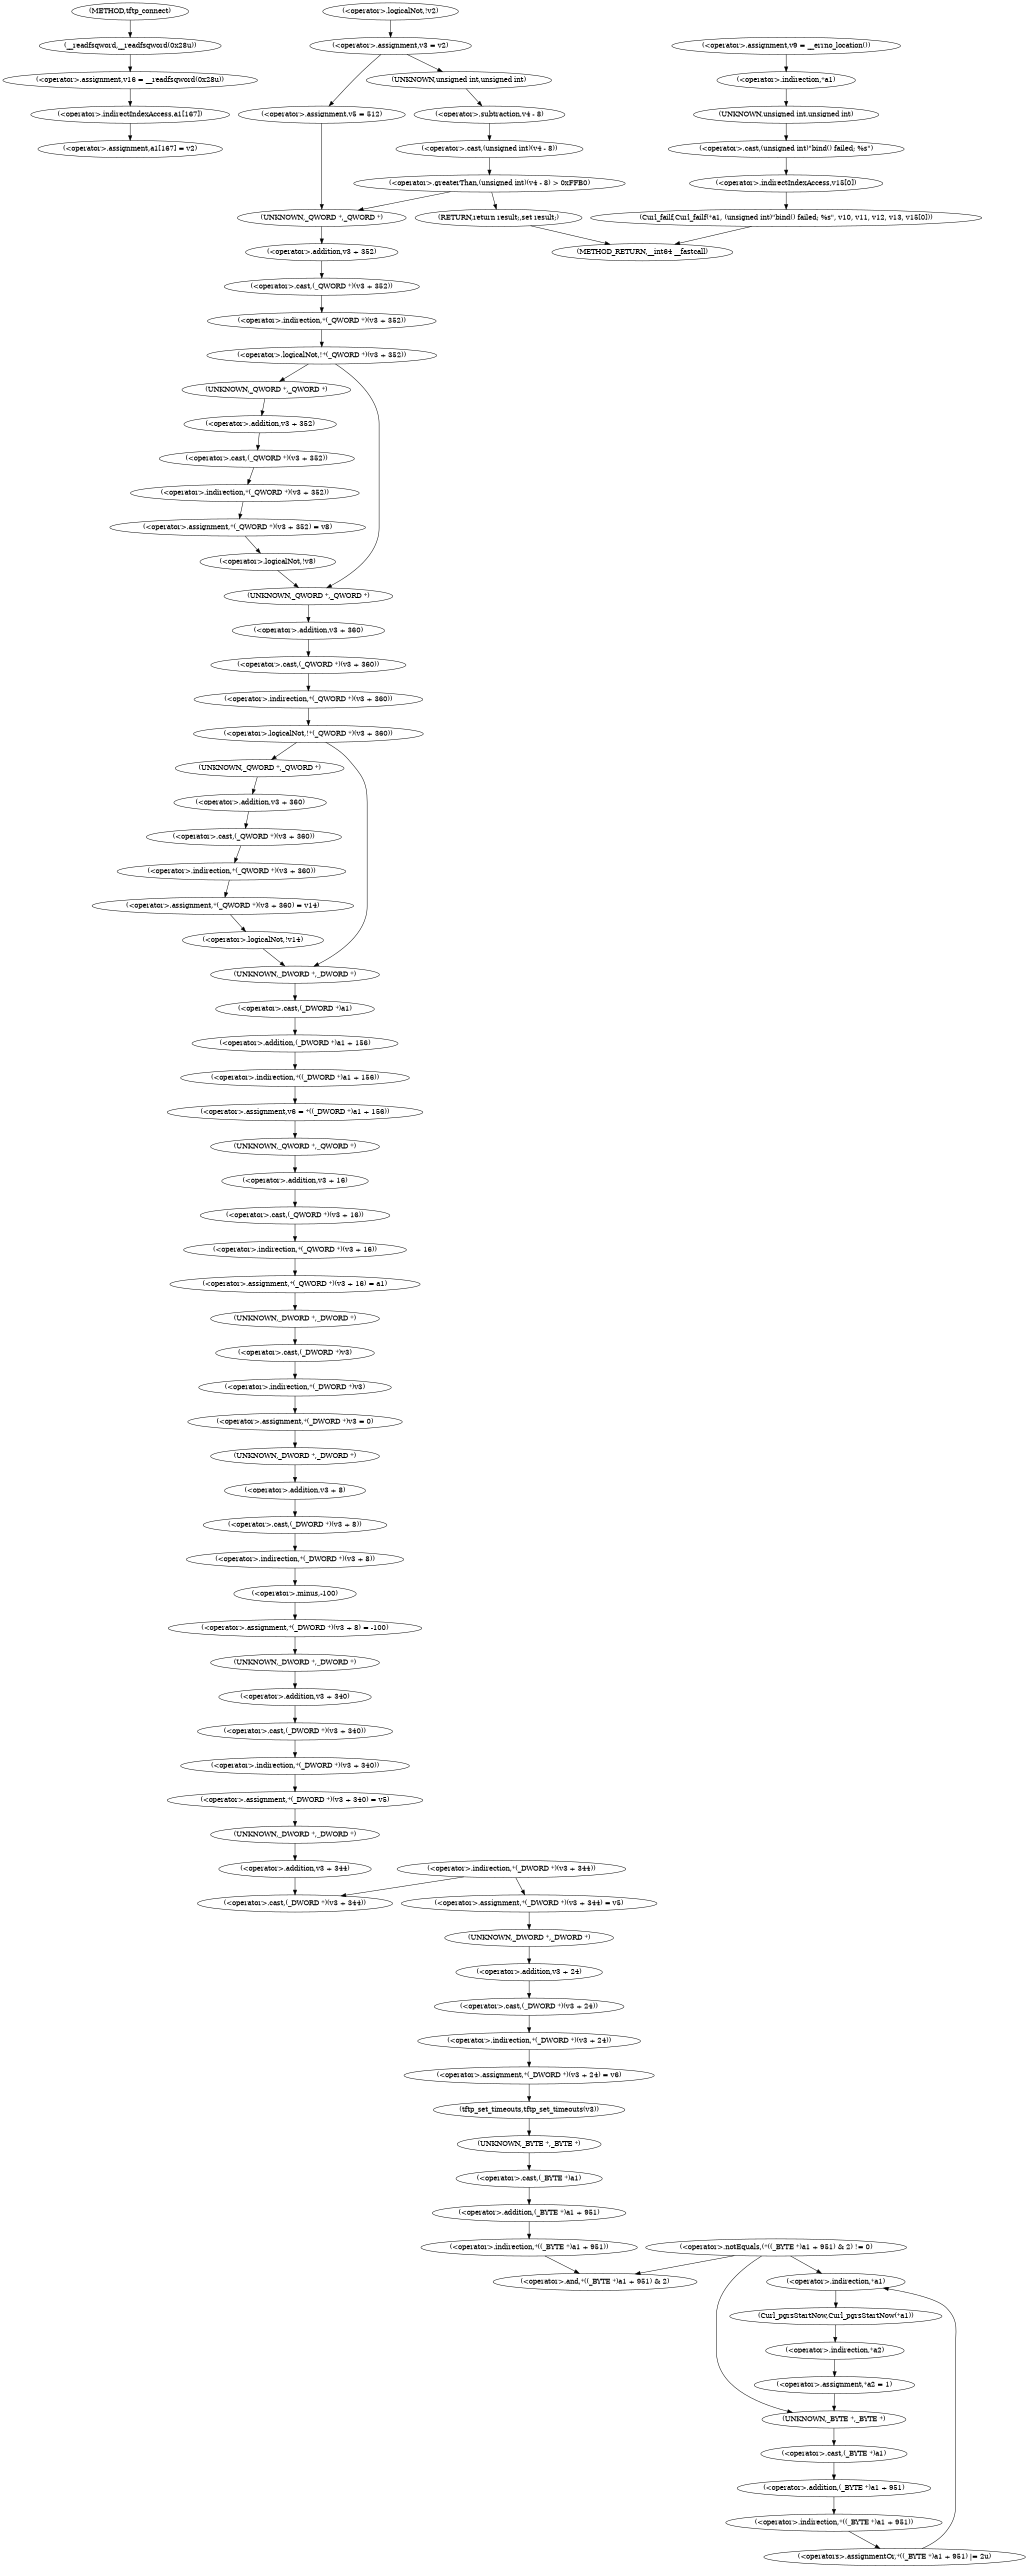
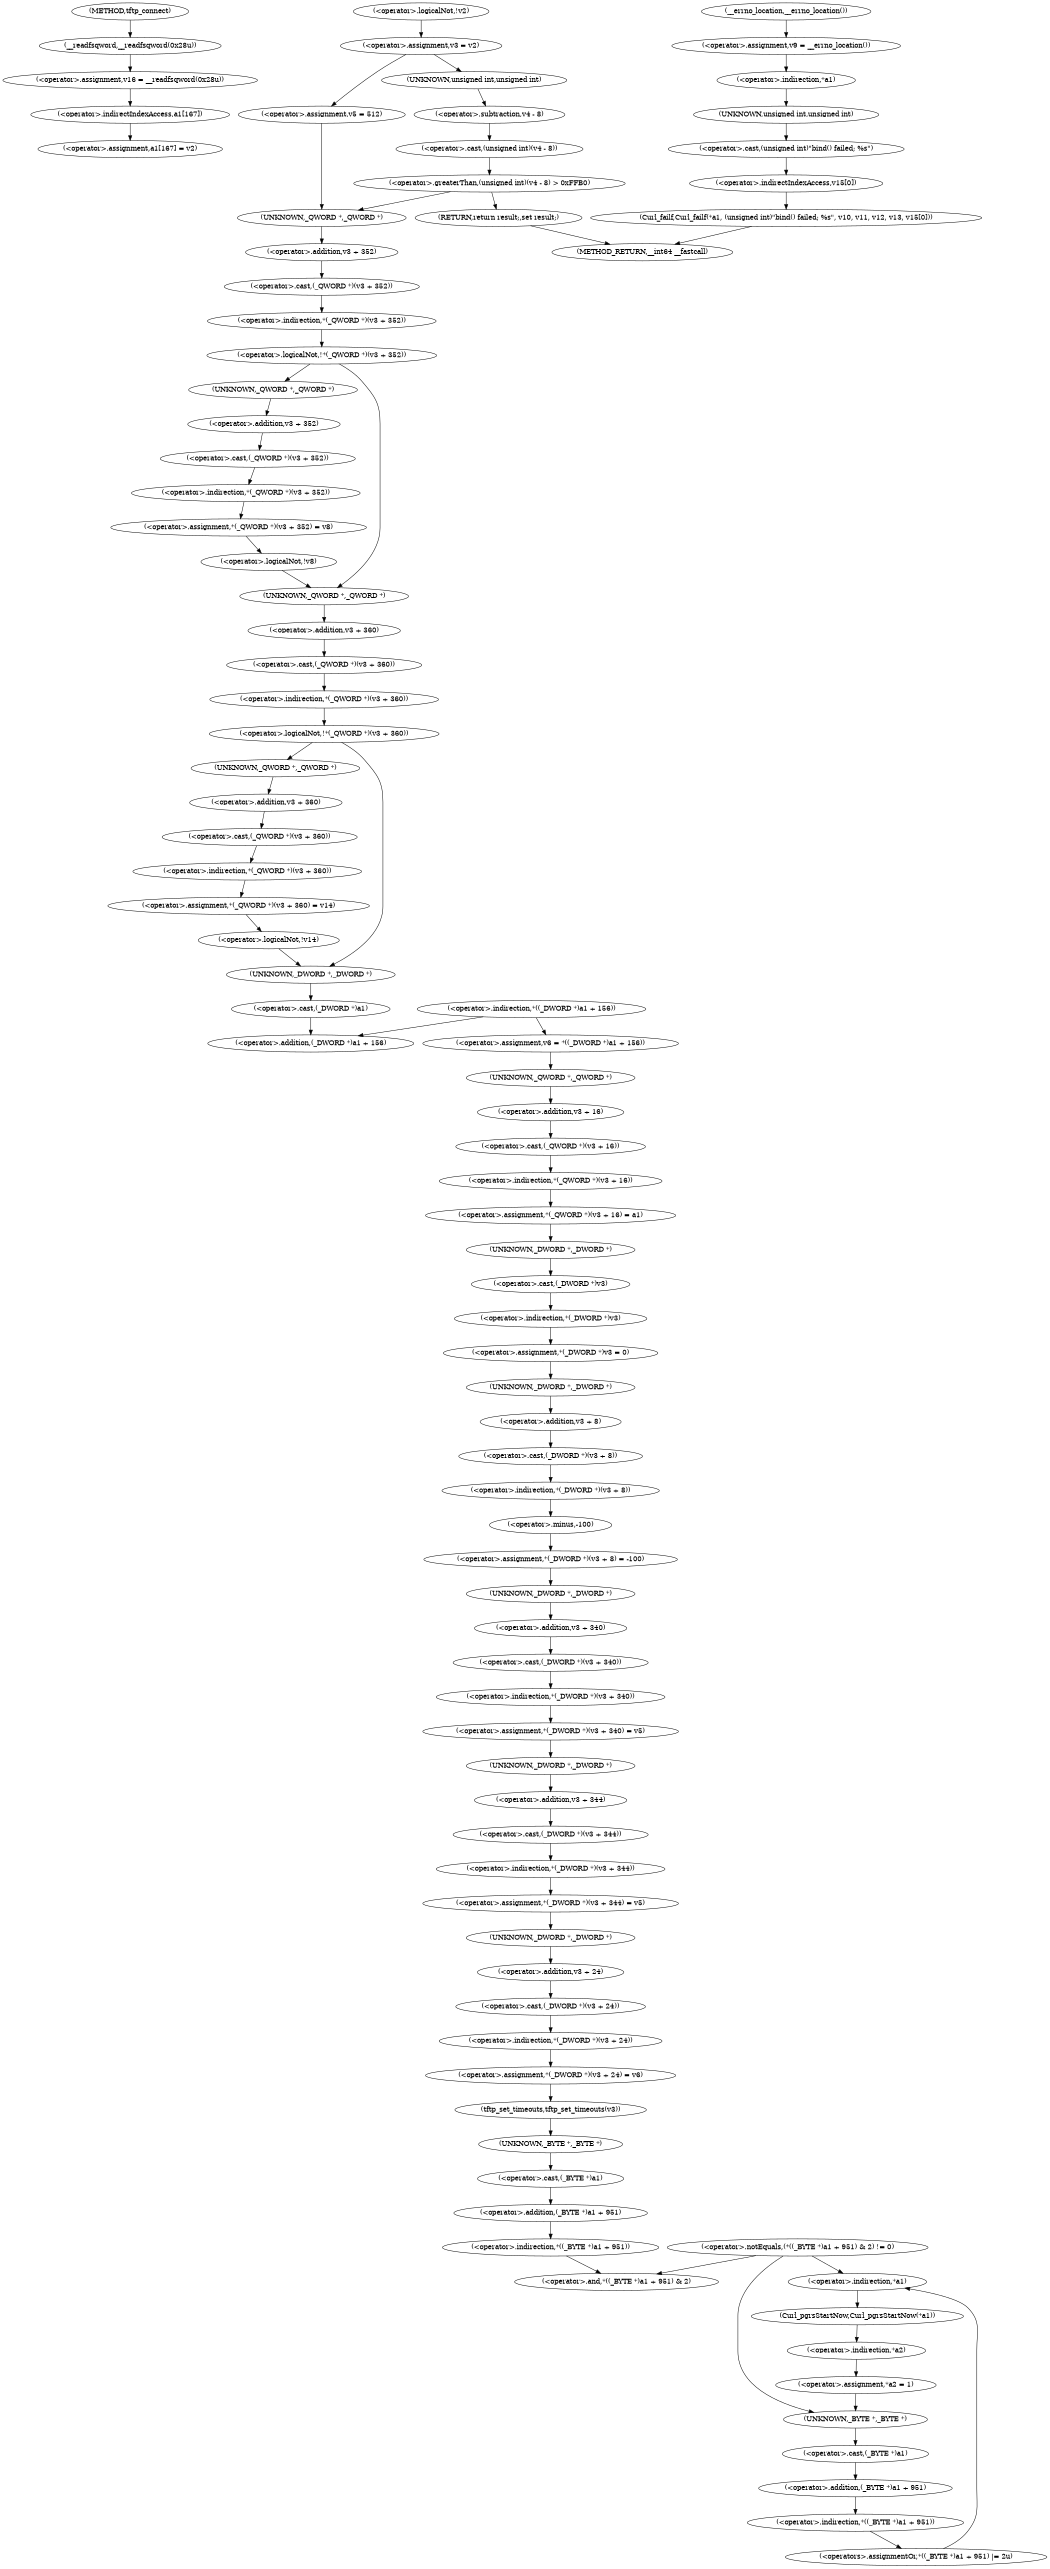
node "(__errno_location,__errno_location())": added
edge "(<operator>.addition,(_DWORD *)a1 + 156)" -> "(<operator>.indirection,*((_DWORD *)a1 + 156))": reversed
edge "(<operator>.indirection,*(_DWORD *)(v3 + 344))" -> "(<operator>.cast,(_DWORD *)(v3 + 344))": reversed
